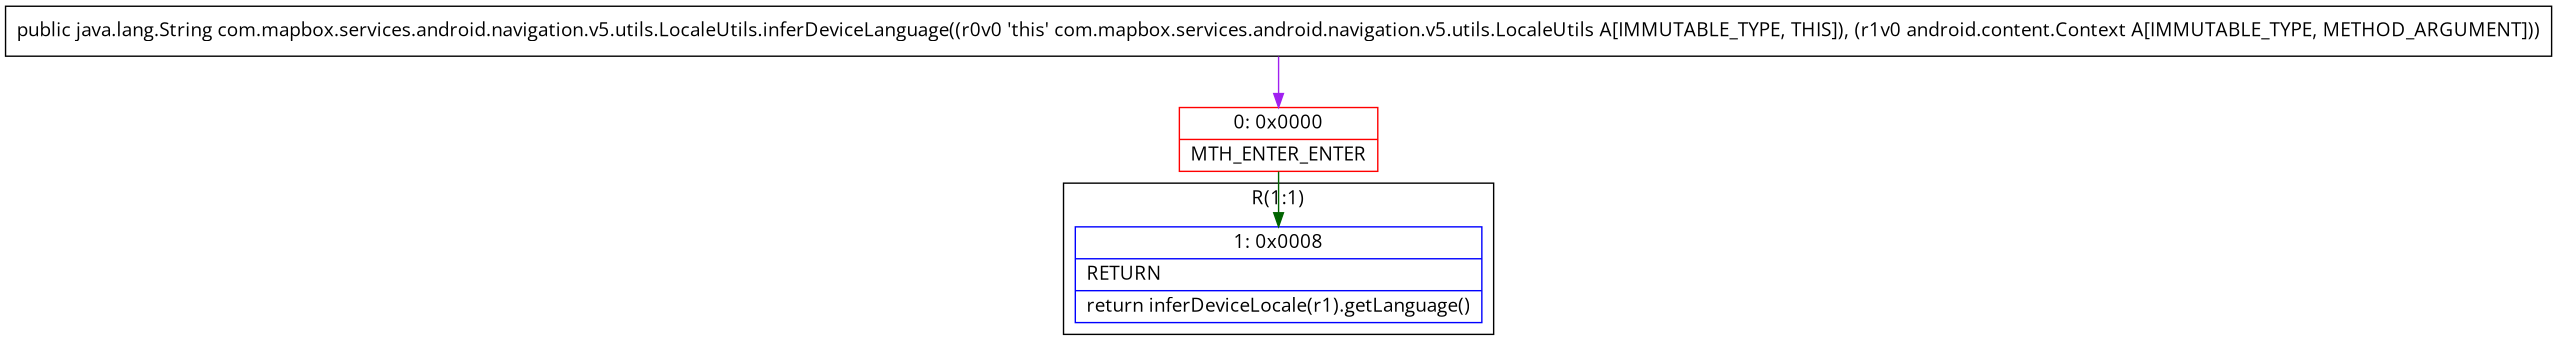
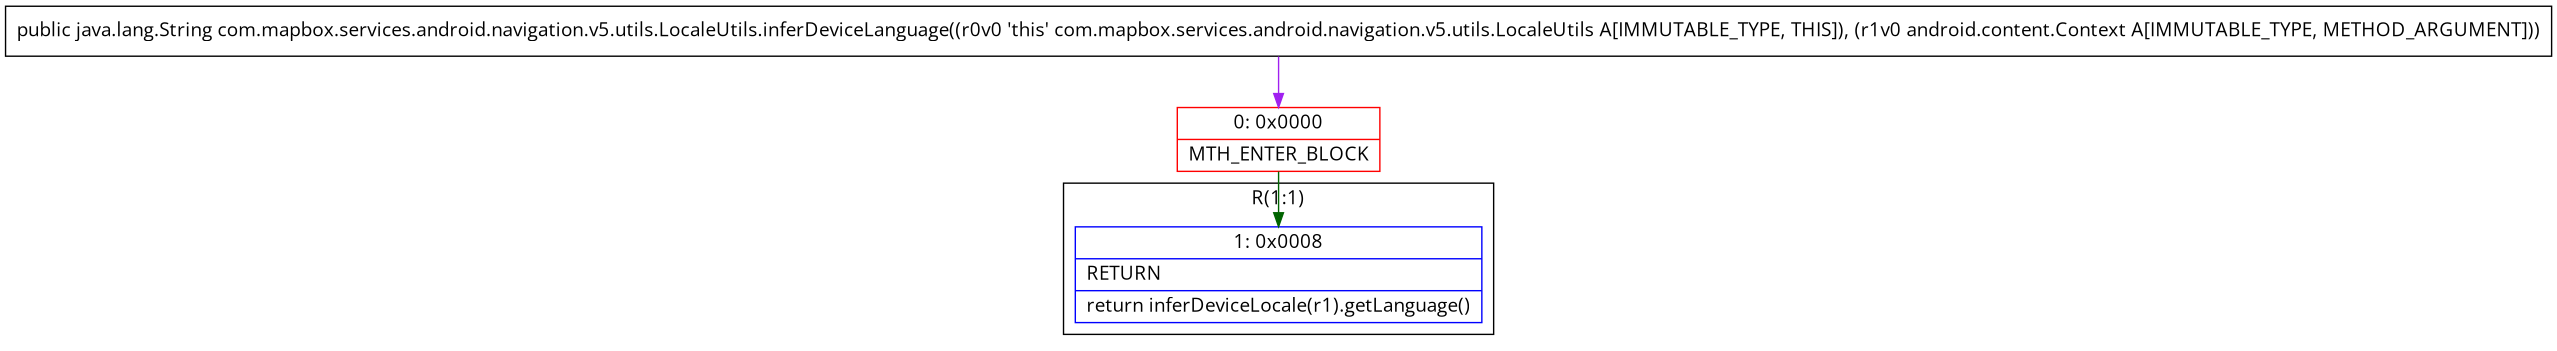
node "0: 0x0000": text "MTH_ENTER_ENTER" -> "MTH_ENTER_BLOCK"
